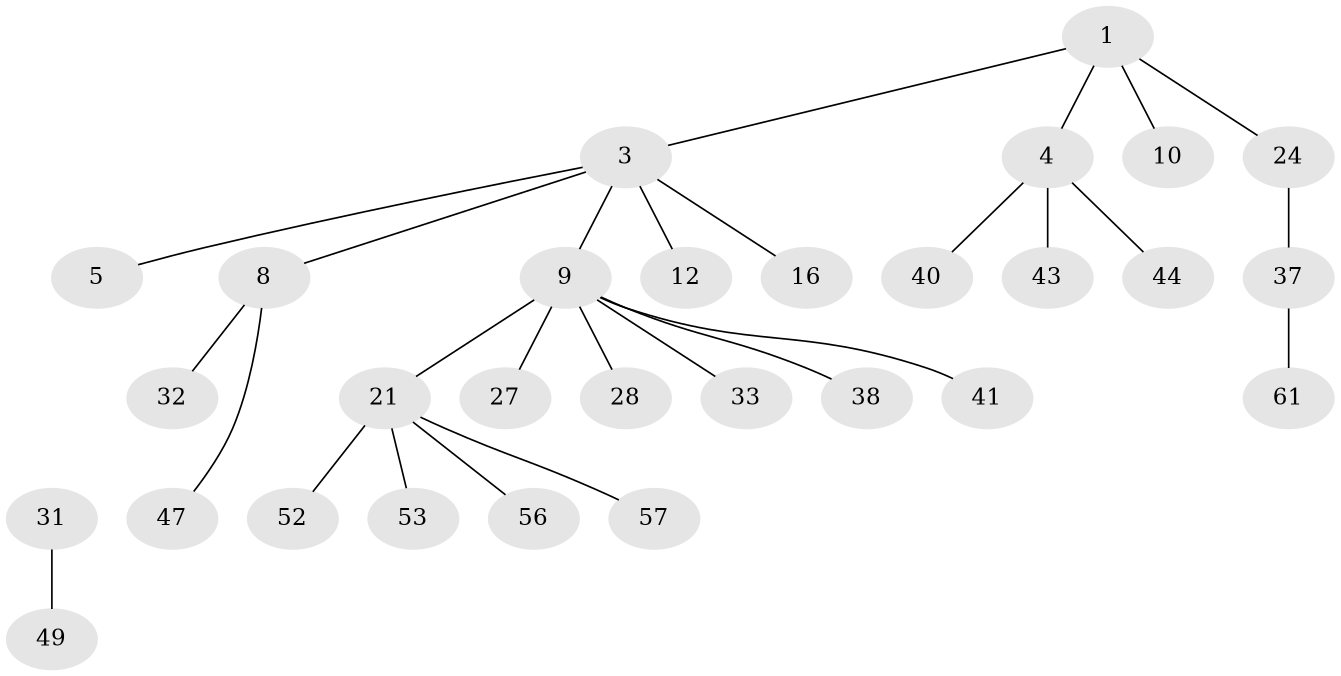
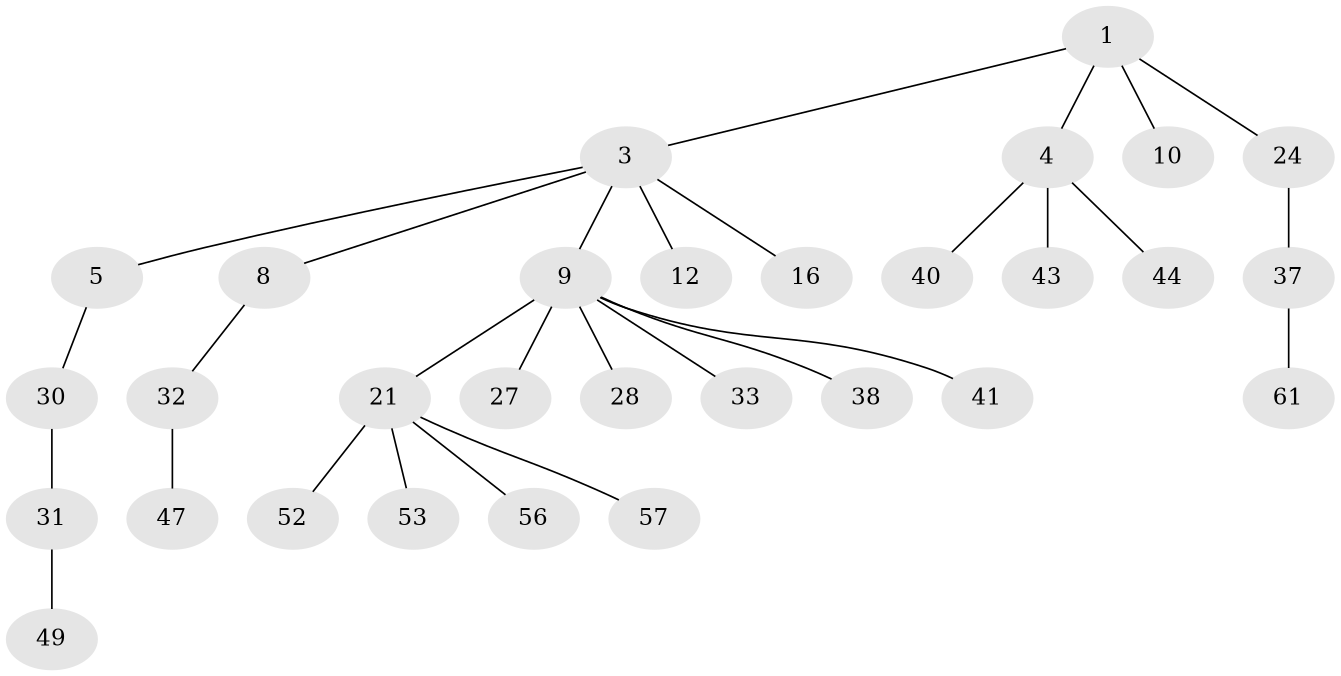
node "30": added
edge "8" -- "47": now "32" -- "47"
